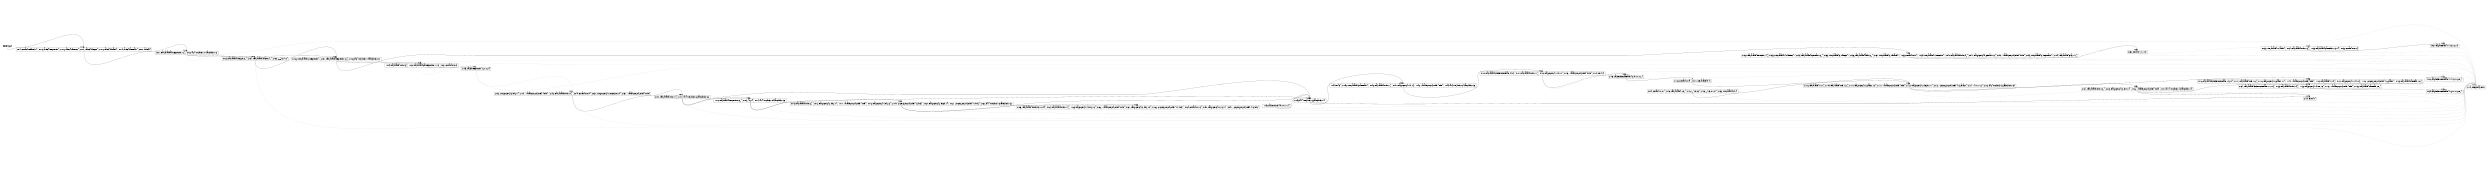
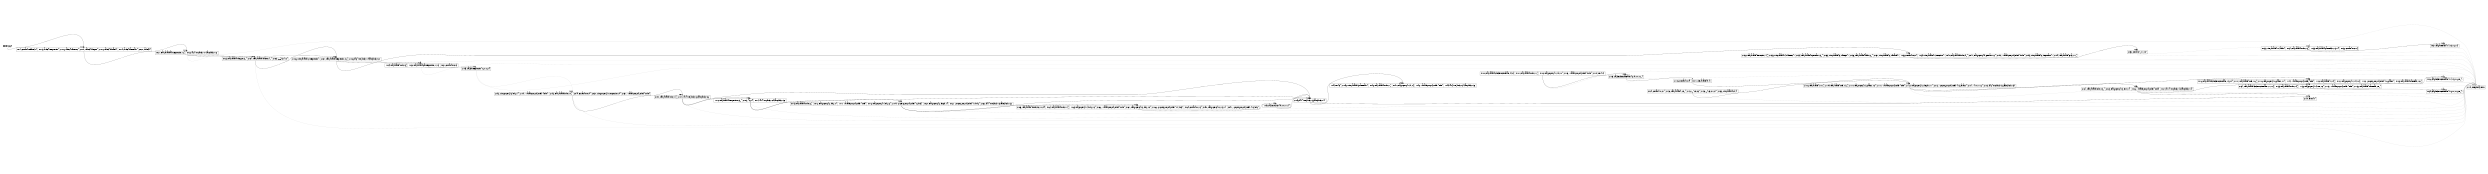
edge "21094: new[v5]" -> "21100: read-variable['checkFunctionParam',v9,v8]": removed
edge "21083: read-variable['isUseStrict',v10,v9]" -> "21092: call-isUseStrict [v9,v10,v11,v4]": added
